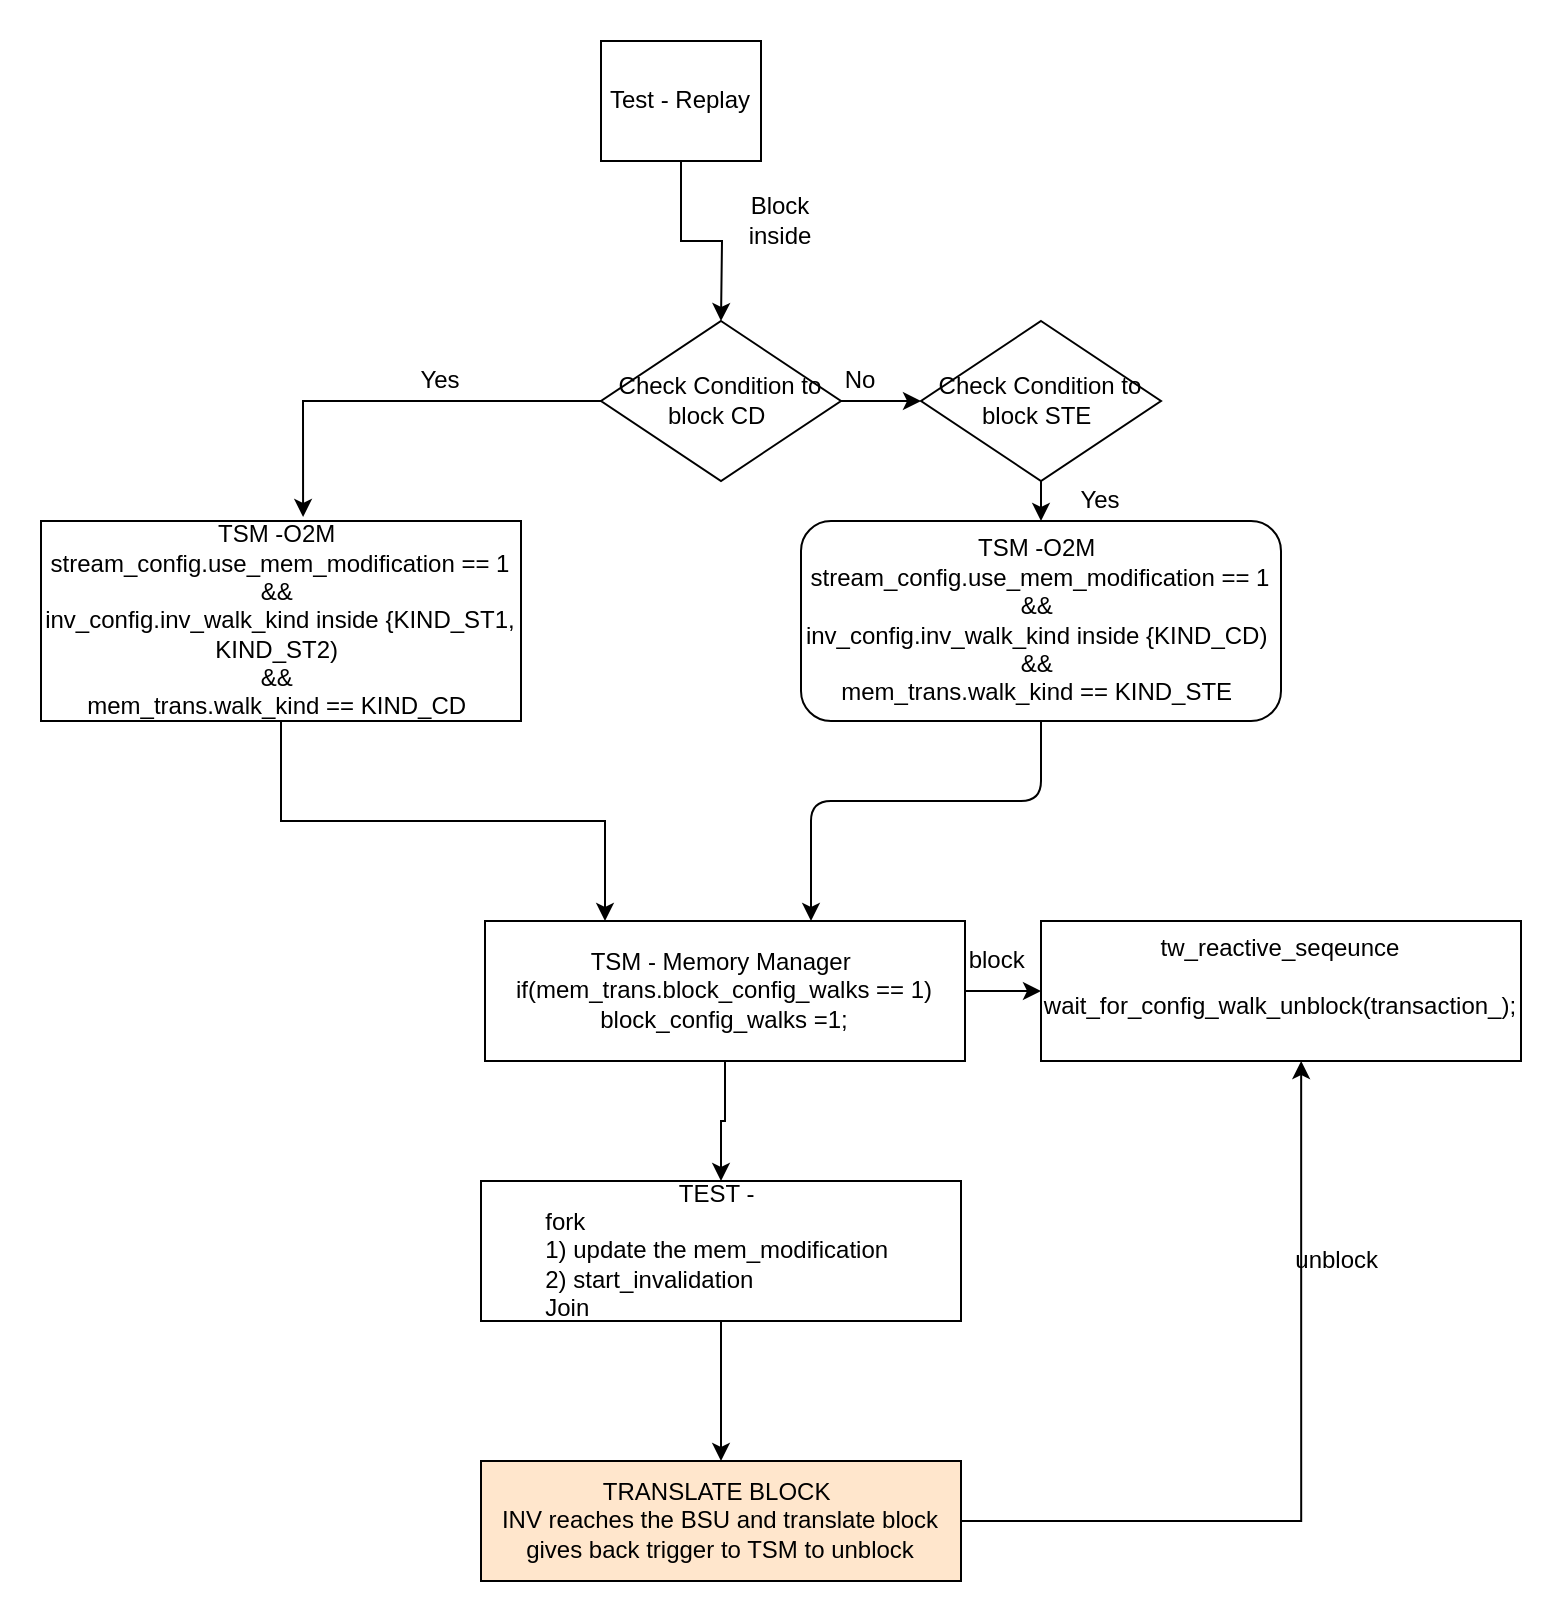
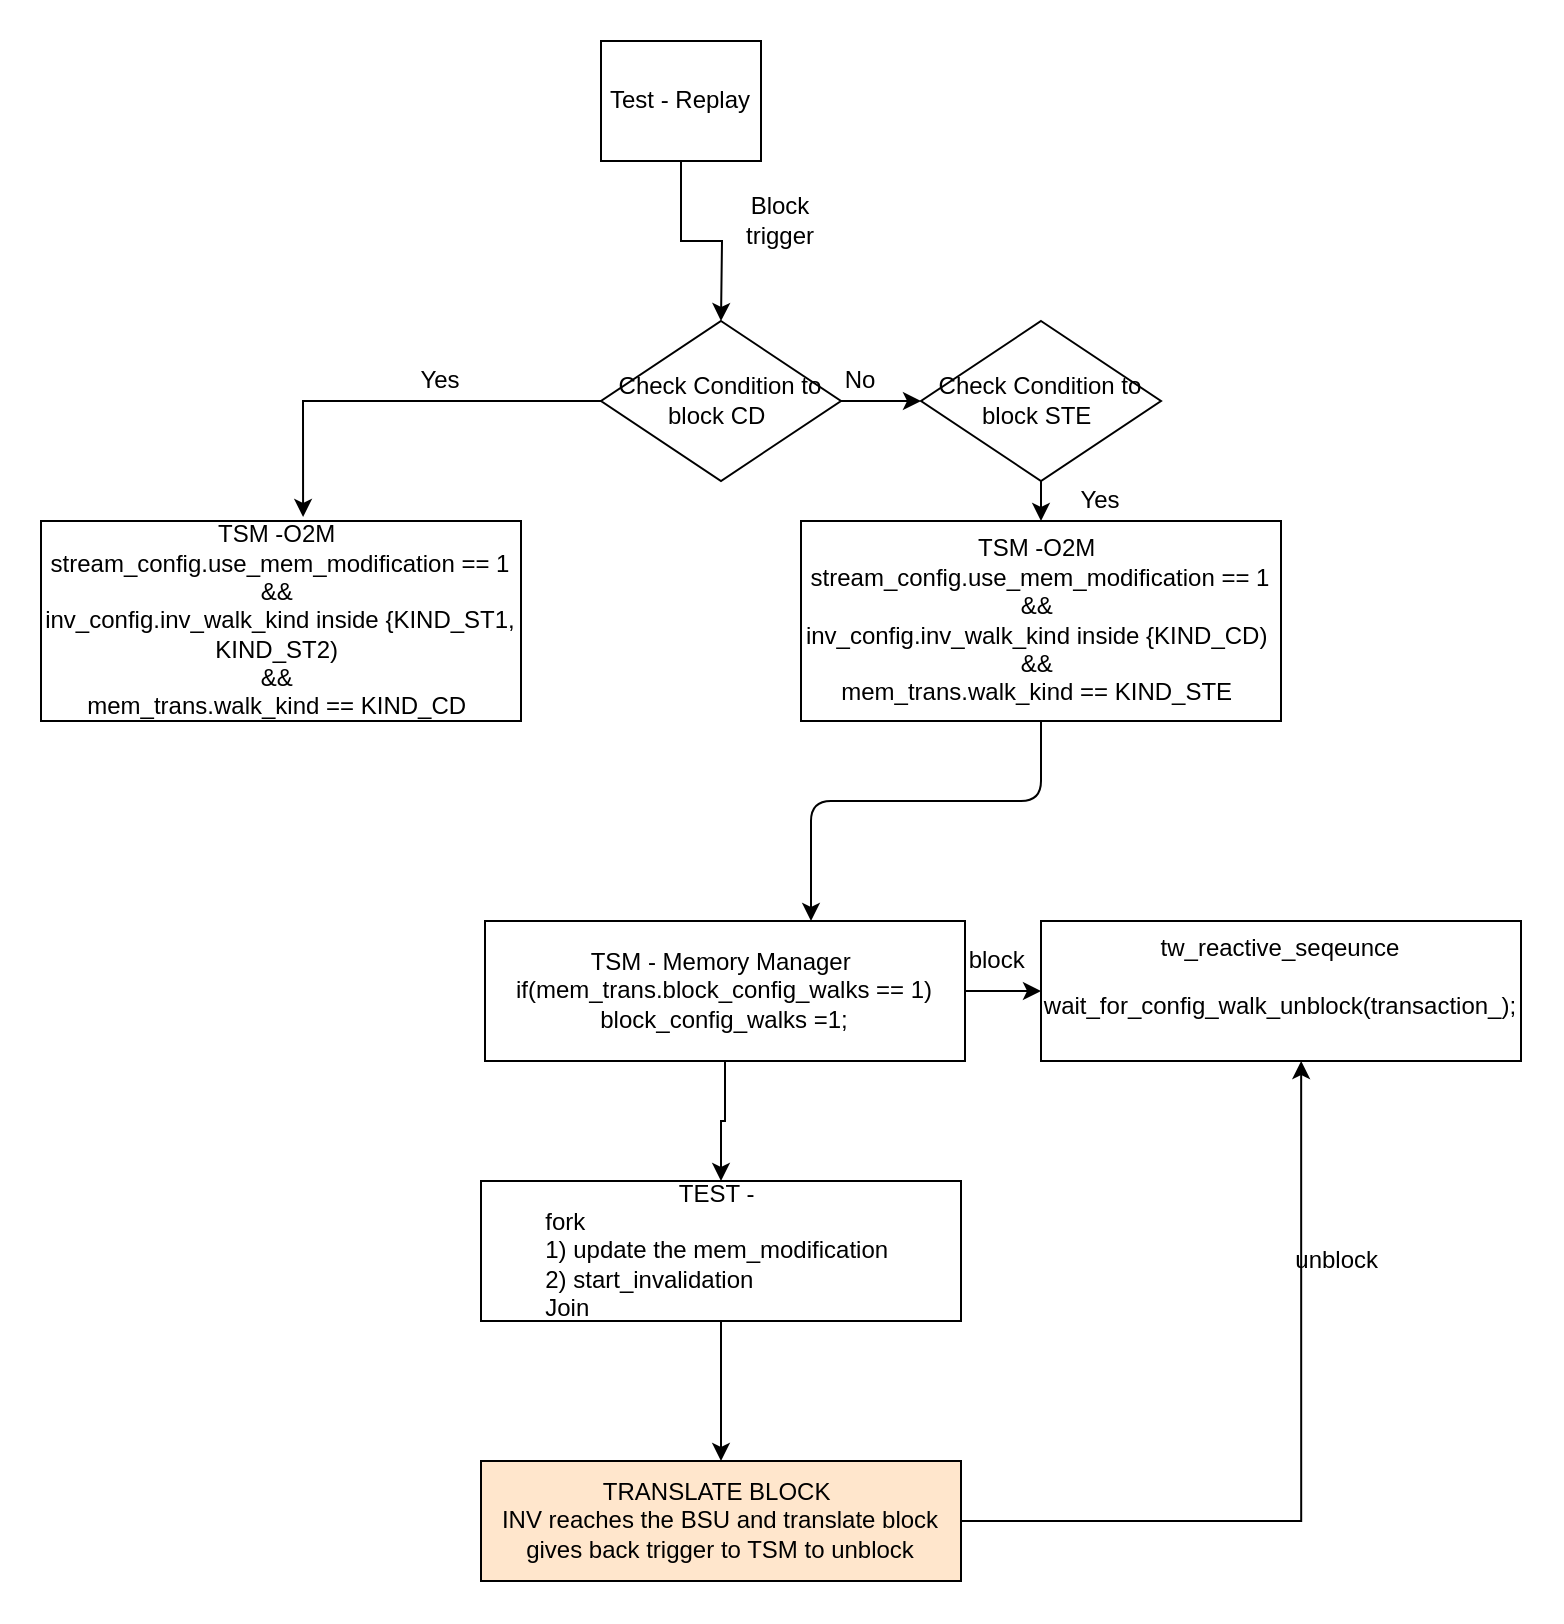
node "Block inside": label "Block inside" -> "Block trigger"
node "TSM -O2M stream_config.use_mem_modification == 1 && inv_config.inv_walk_kind inside {KIND_CD) && mem_trans.walk_kind == KIND_STE": shape rounded rectangle -> rectangle
edge "TSM -O2M stream_config.use_mem_modification == 1 && inv_config.inv_walk_kind inside {KIND_ST1, KIND_ST2) && mem_trans.walk_kind == KIND_CD" -> "TSM - Memory Manager if(mem_trans.block_config_walks == 1) block_config_walks =1;": removed
